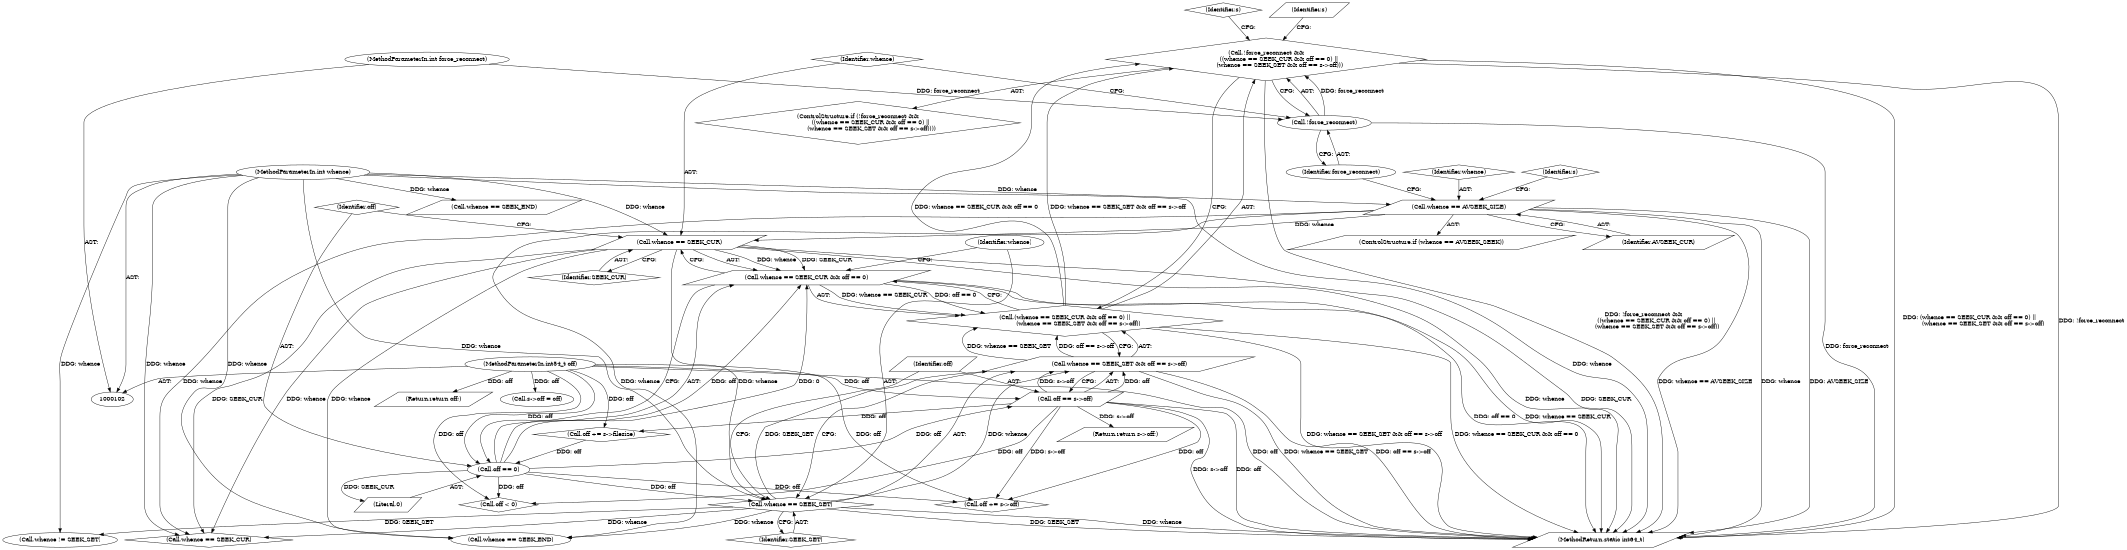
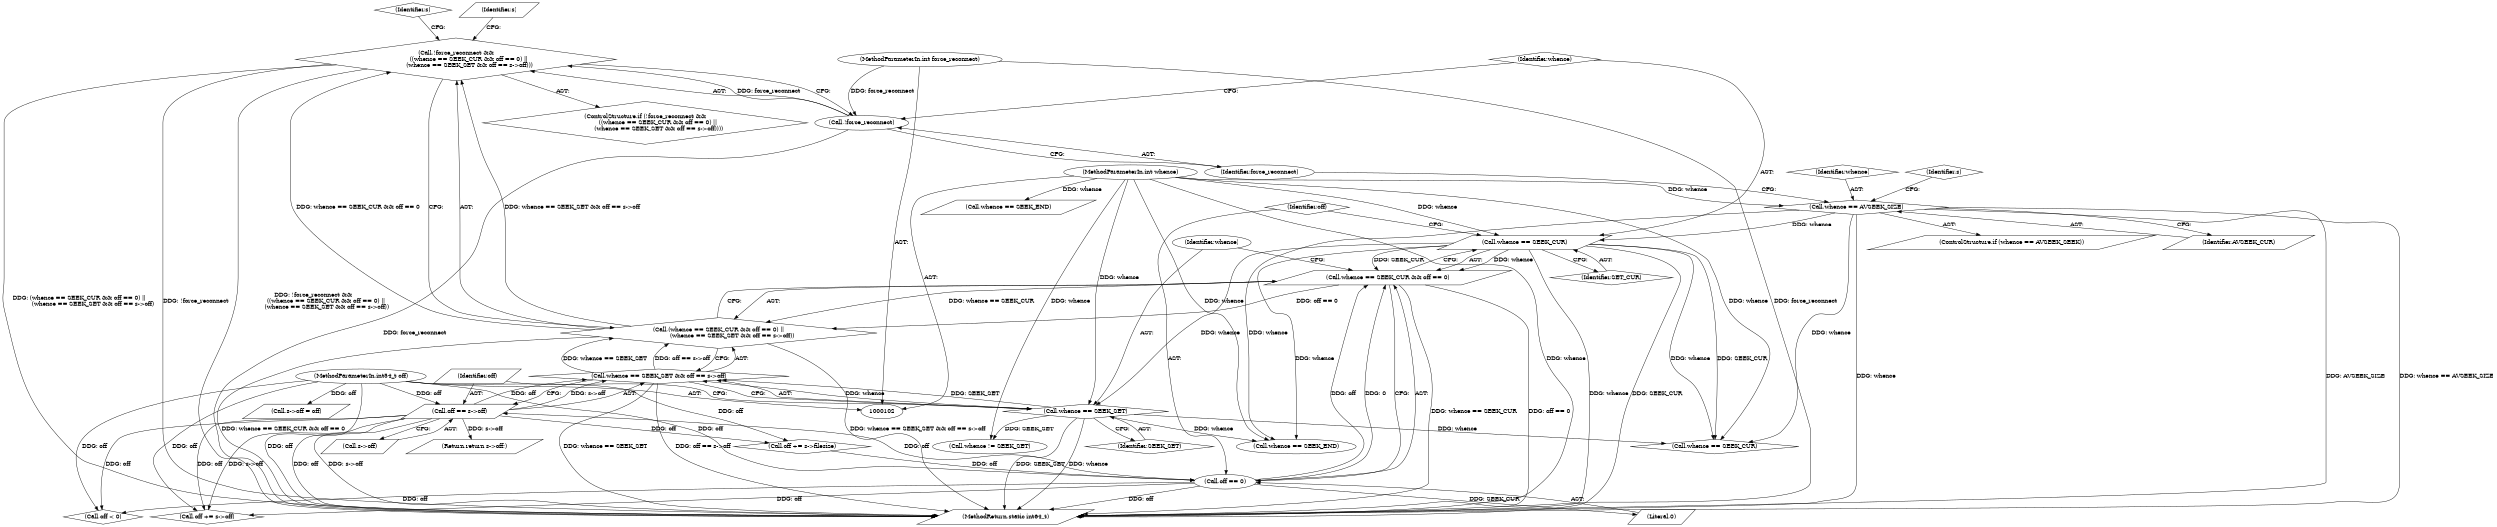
node "(Call,whence == AVSEEK_SIZE)": shape parallelogram -> diamond
node "(Identifier,SEEK_CUR)": label "(Identifier,SEEK_CUR)" -> "(Identifier,SET_CUR)"
edge "(MethodParameterIn,int force_reconnect)" -> "(MethodReturn,static int64_t)": added, label "DDG: force_reconnect"
node "(Call,whence == SEEK_SET && off == s->off)": shape parallelogram -> diamond
node "(Return,return off;)": removed
node "(Call,s->off = off)": shape ellipse -> parallelogram
node "(Call,s->off)": added
edge "(Call,off == 0)" -> "(Call,whence == SEEK_SET)": now "(Call,off == 0)" -> "(MethodReturn,static int64_t)"
